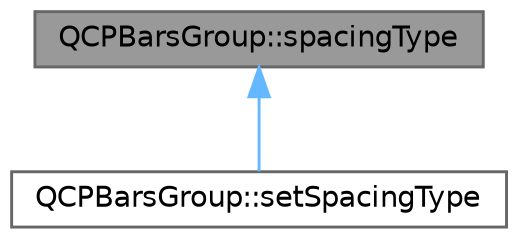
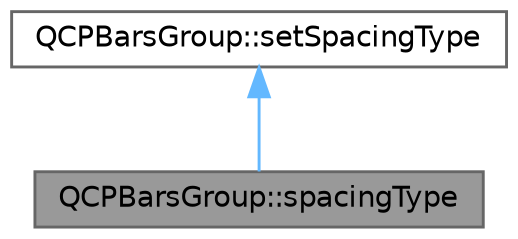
edge "QCPBarsGroup::setSpacingType" -> "QCPBarsGroup::spacingType": reversed
